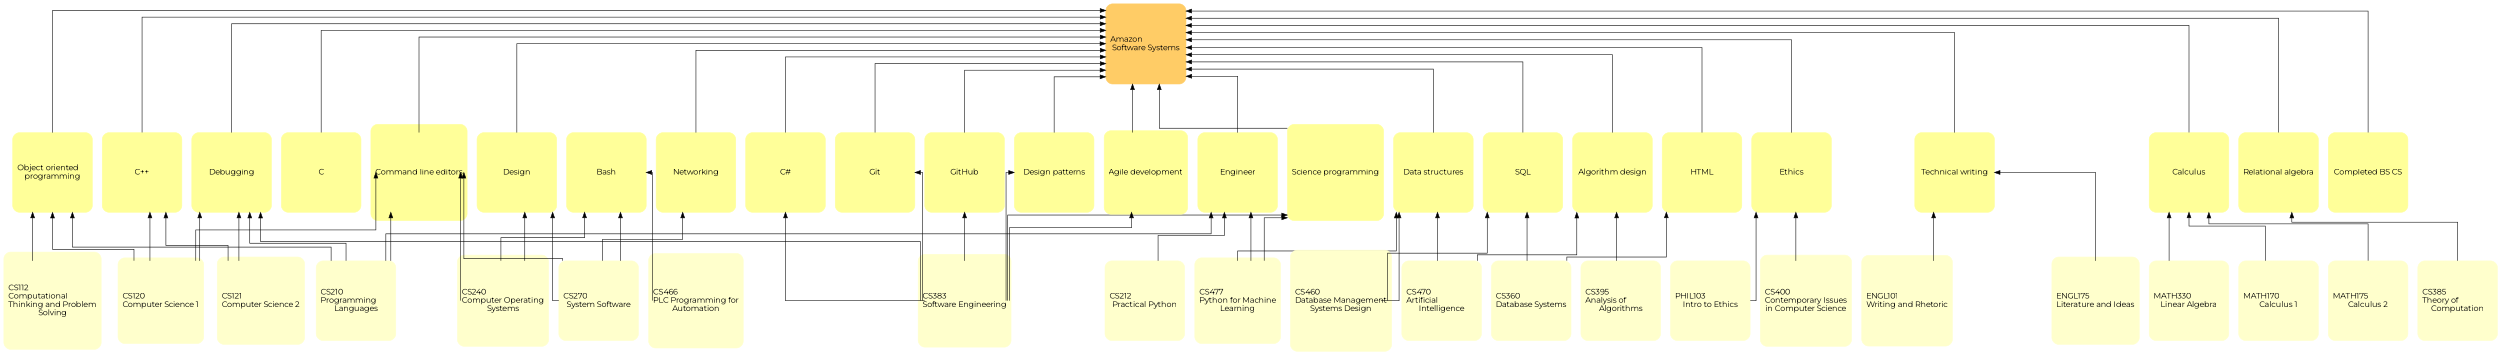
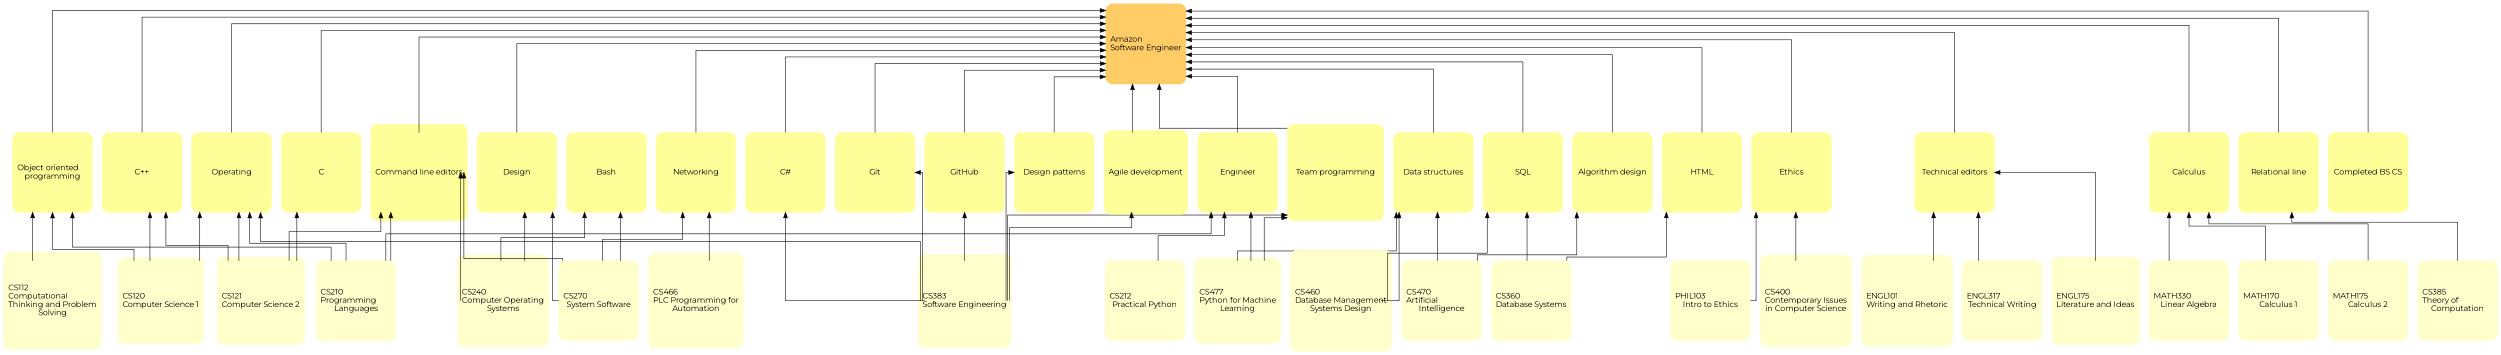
node "Amazon Software Systems": label "Amazon Software Systems" -> "Amazon Software Engineer"
node "Debugging": label "Debugging" -> "Operating"
node "Science programming": label "Science programming" -> "Team programming"
node "Technical writing": label "Technical writing" -> "Technical editors"
node "Relational algebra": label "Relational algebra" -> "Relational line"
edge "CS120 Computer Science 1" -> "Command line editors": now "CS121 Computer Science 2" -> "Command line editors"
edge "CS466 PLC Programming for Automation" -> "Bash": now "CS466 PLC Programming for Automation" -> "Networking"
edge "CS121 Computer Science 2" -> "C": added
node "CS395 Analysis of Algorithms": removed
node "ENGL317 Technical Writing": added
